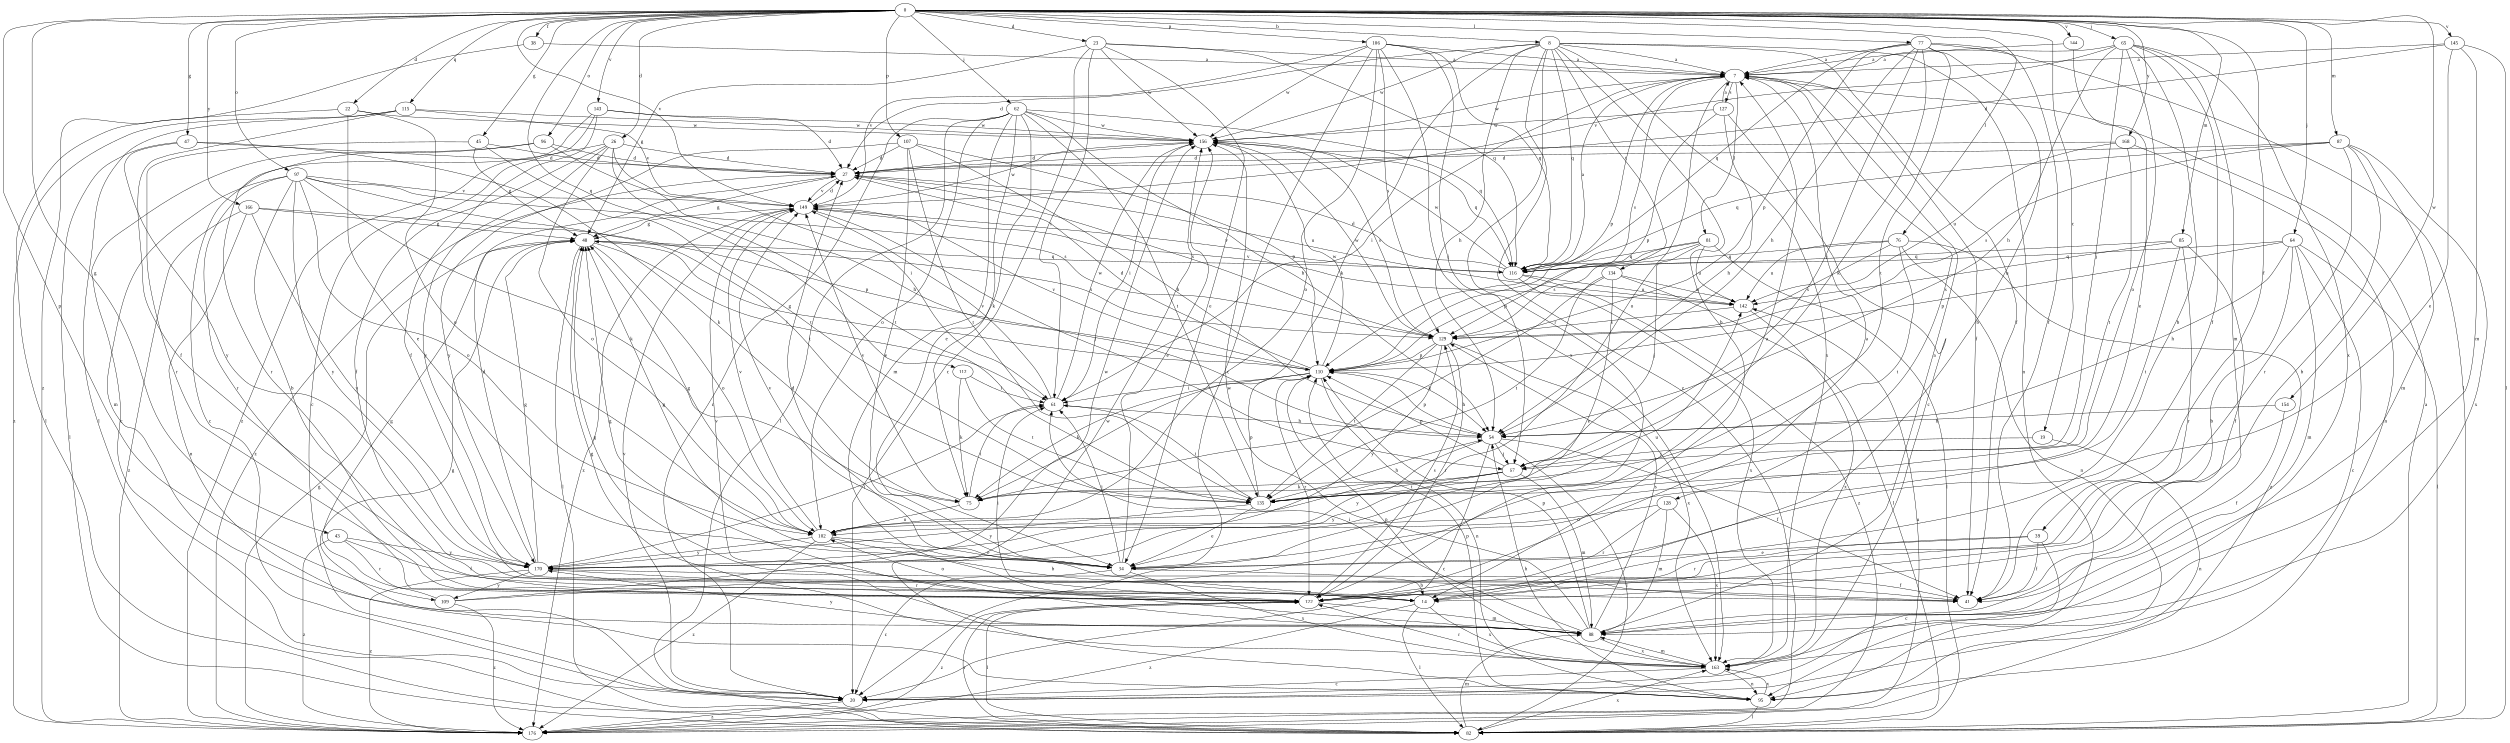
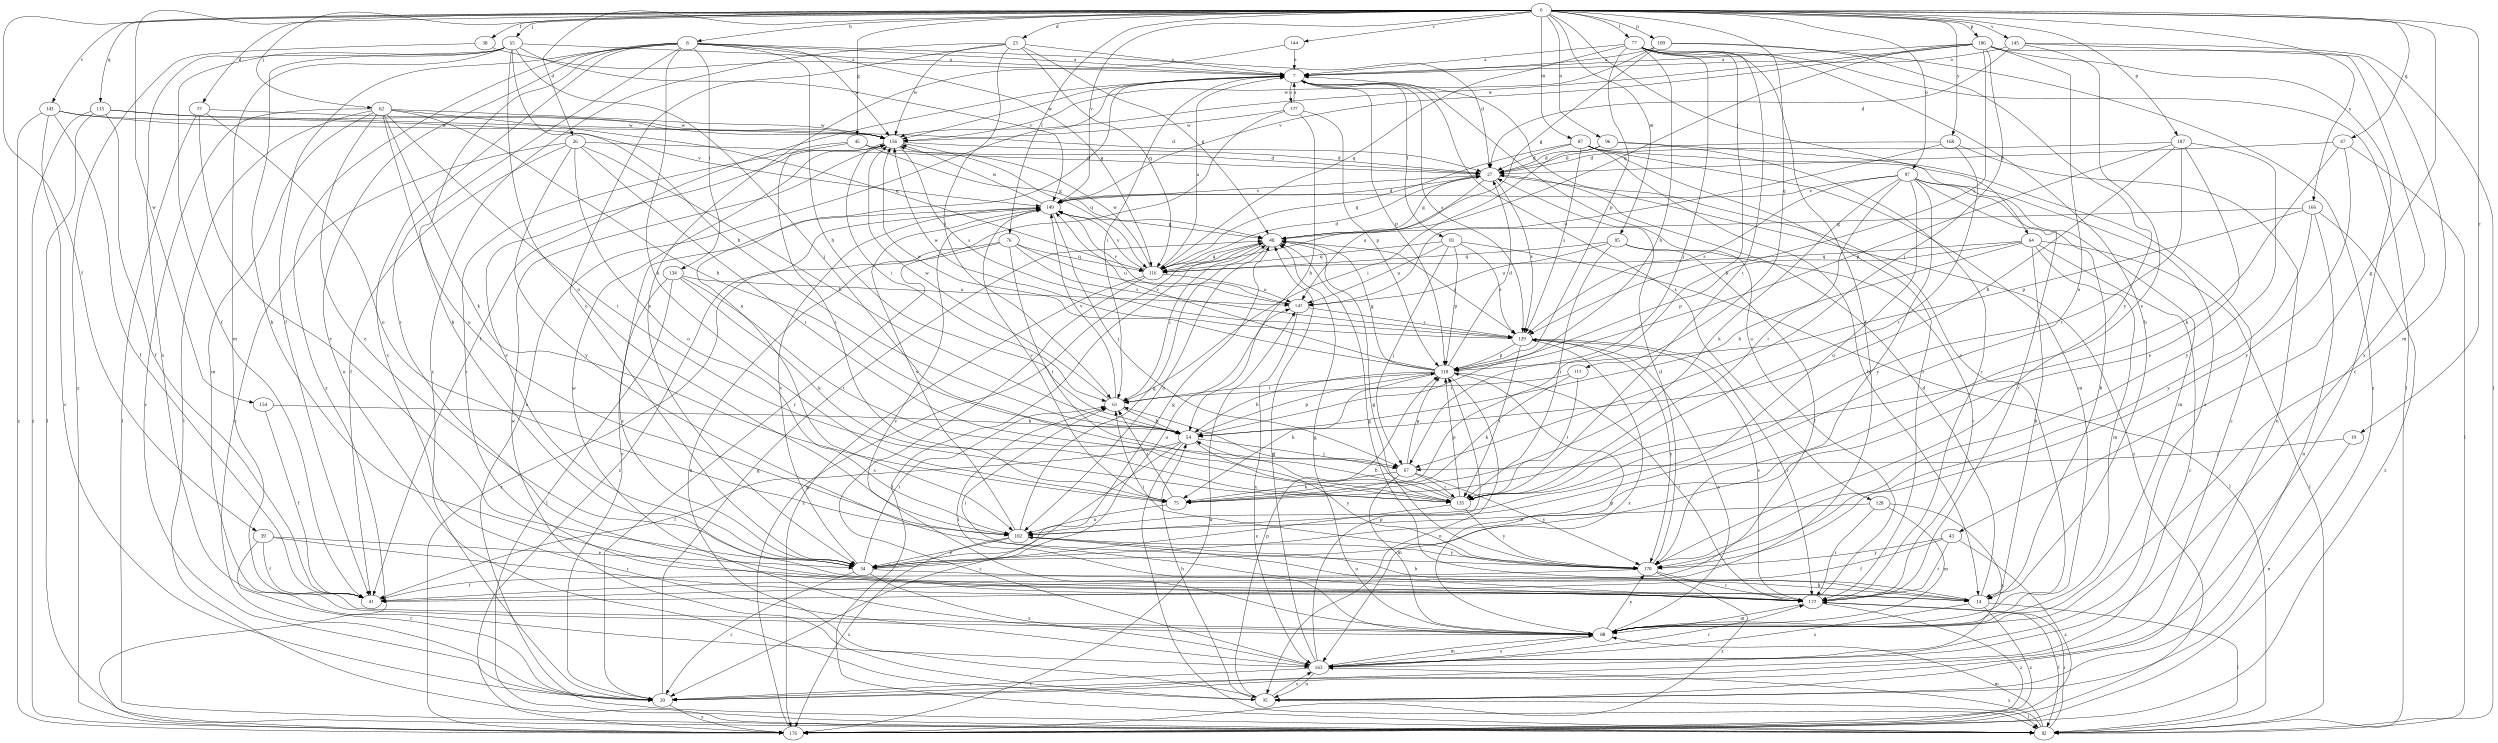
edge "34" -> "156": reversed
edge "170" -> "109": reversed
